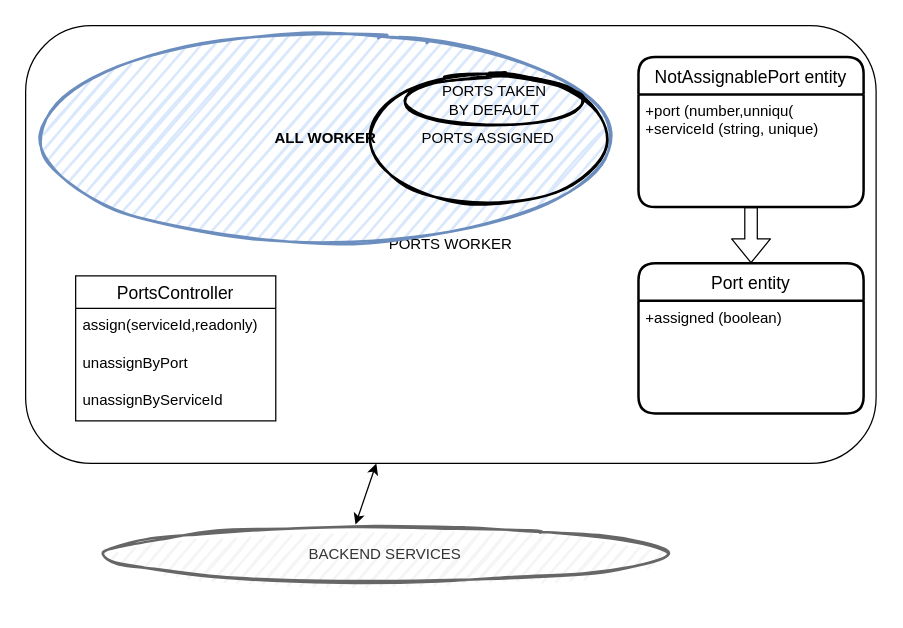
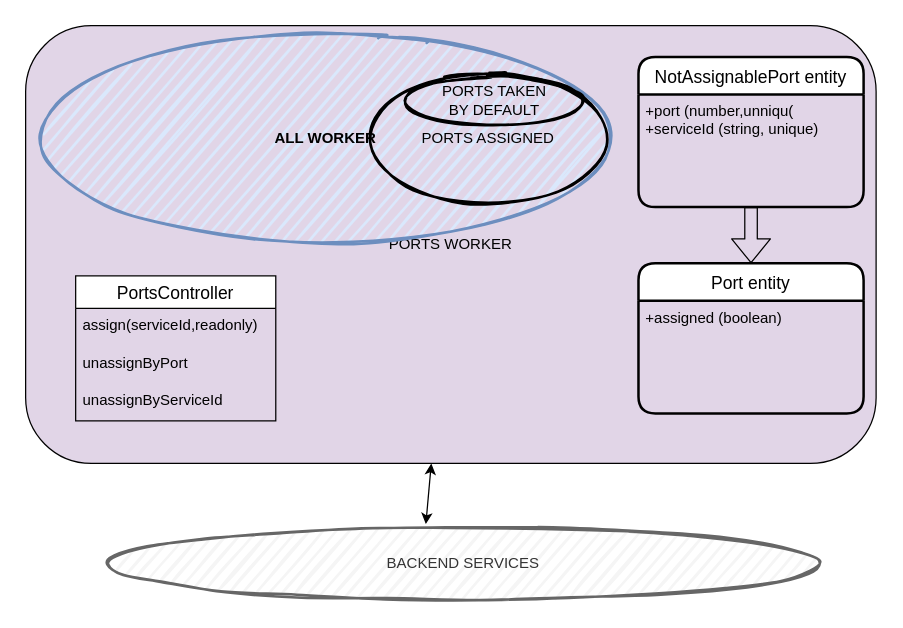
node "PORTS WORKER": fillcolor #ffffff -> #e1d5e7
node "BACKEND SERVICES": size 594x56 -> 750x75
